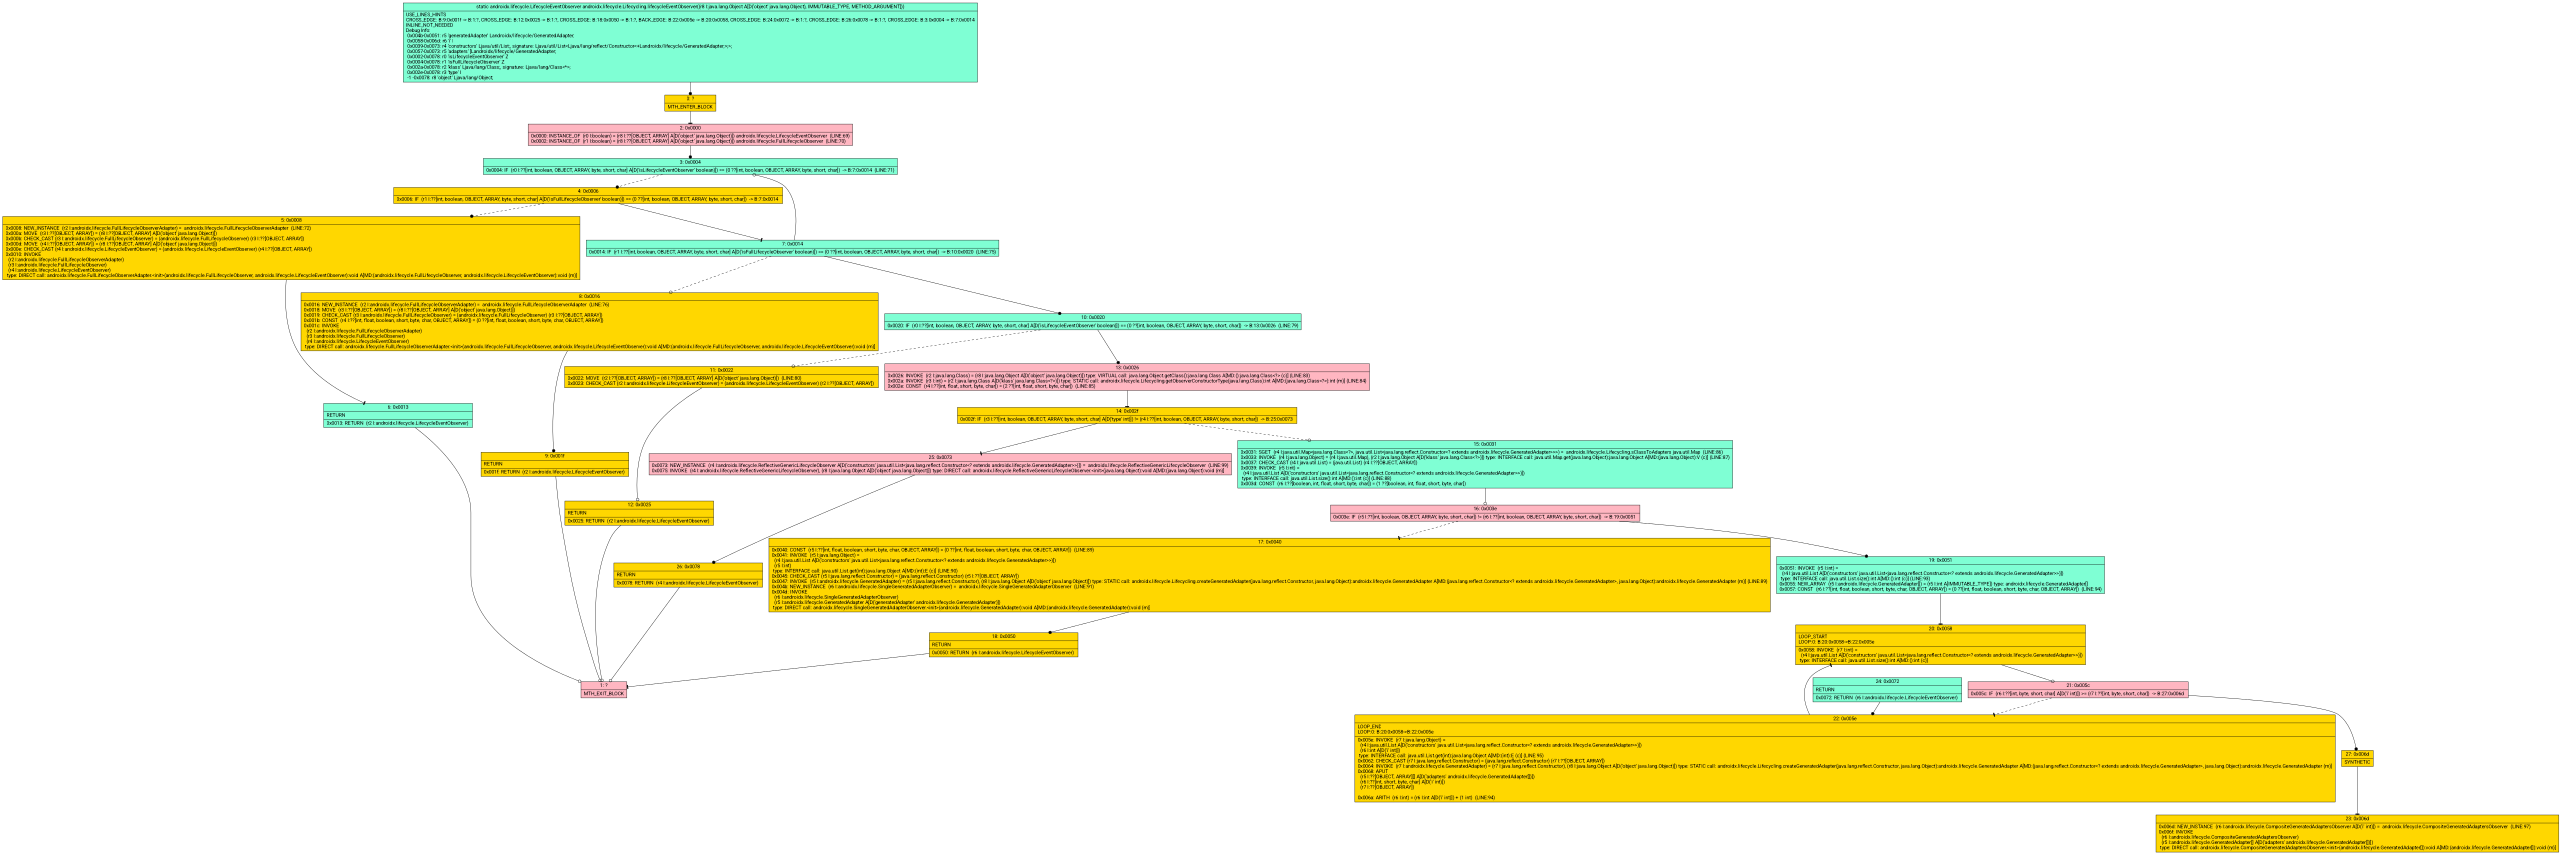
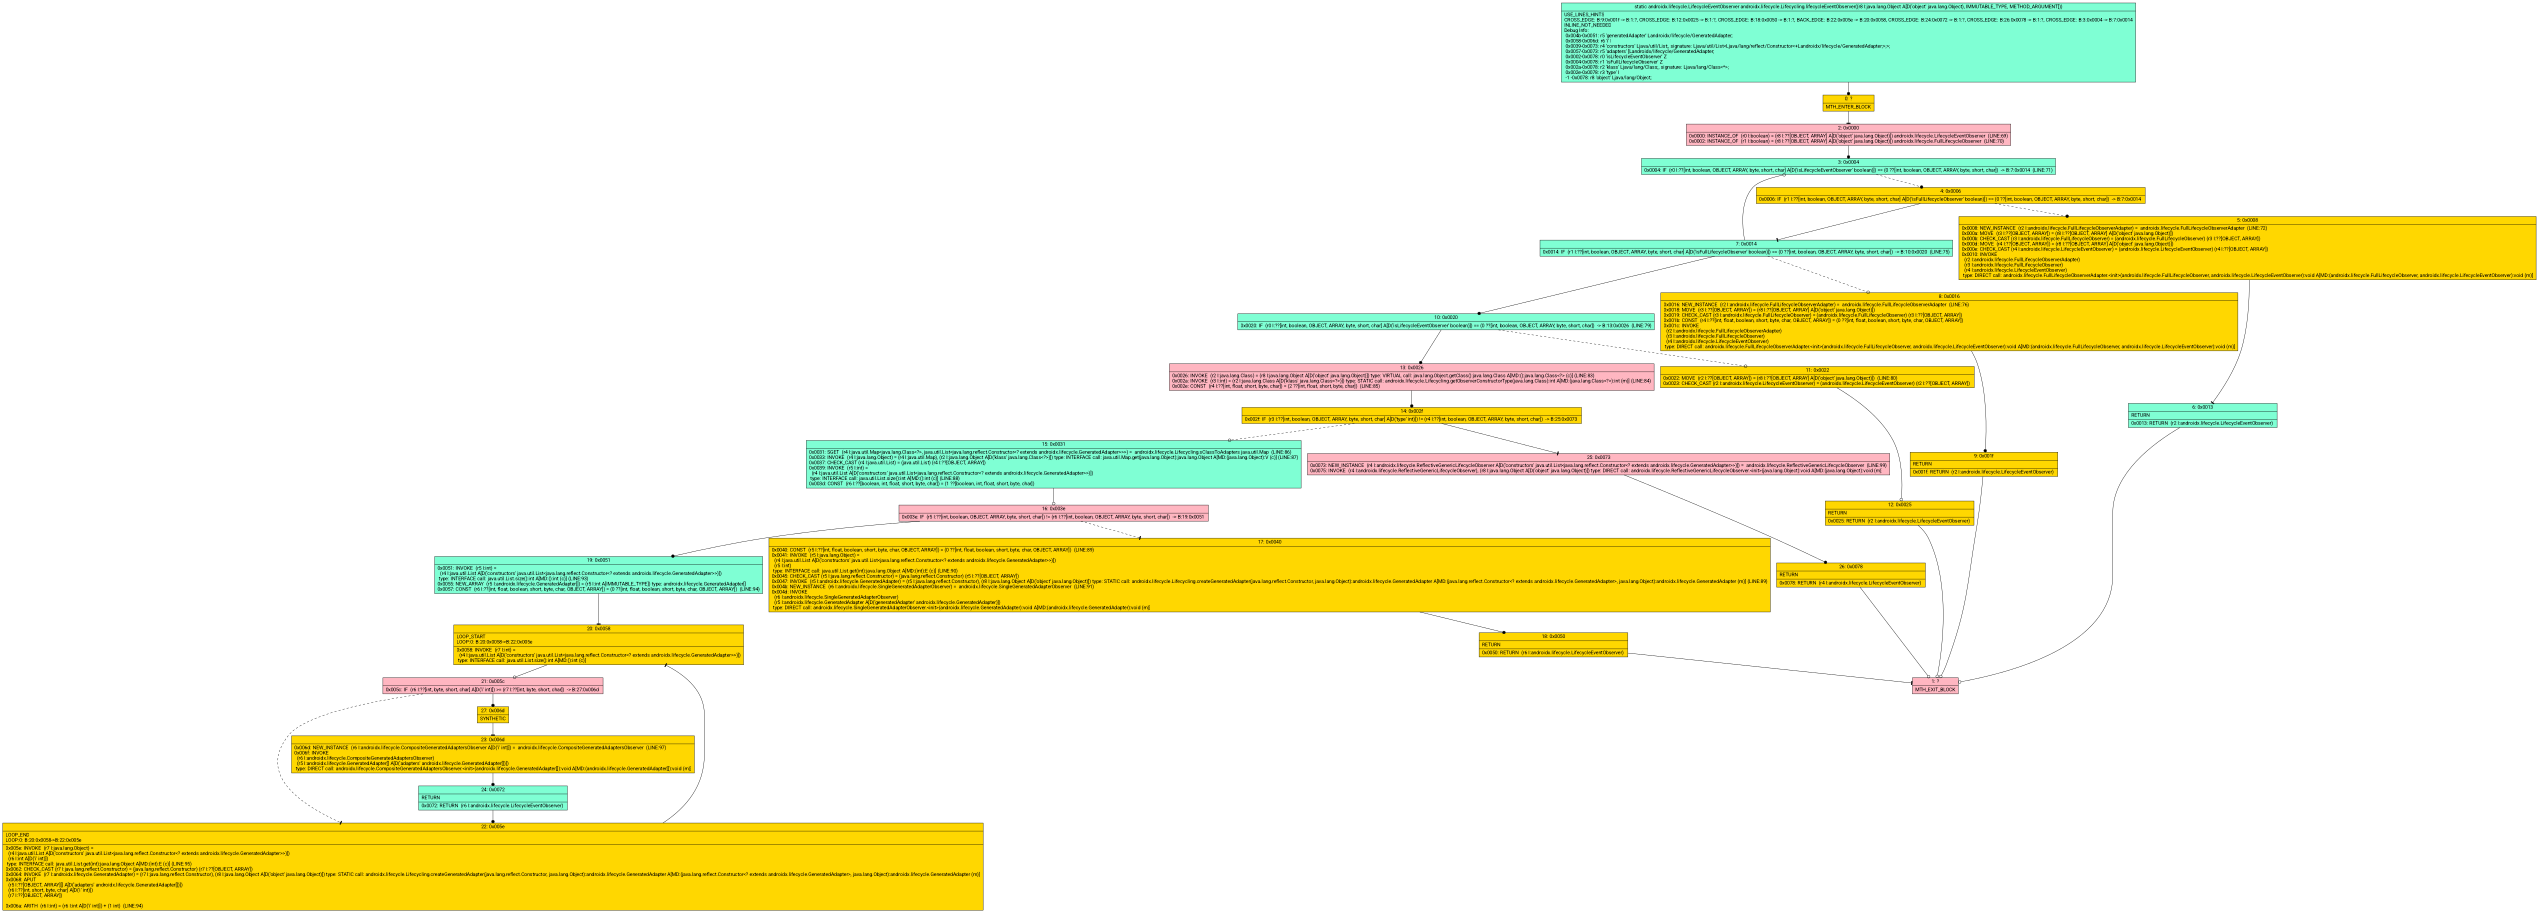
edge "13: 0x0026" -> "14: 0x002f": arrowhead tee -> dot
edge "23: 0x006d" -> "24: 0x0072": added
